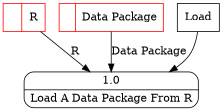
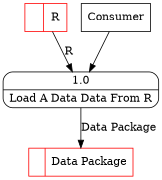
node "Load": label "Load" -> "Consumer"
edge "Data Package" -> "1.0": reversed
node "1.0": text "Load A Data Package From R" -> "Load A Data Data From R"
